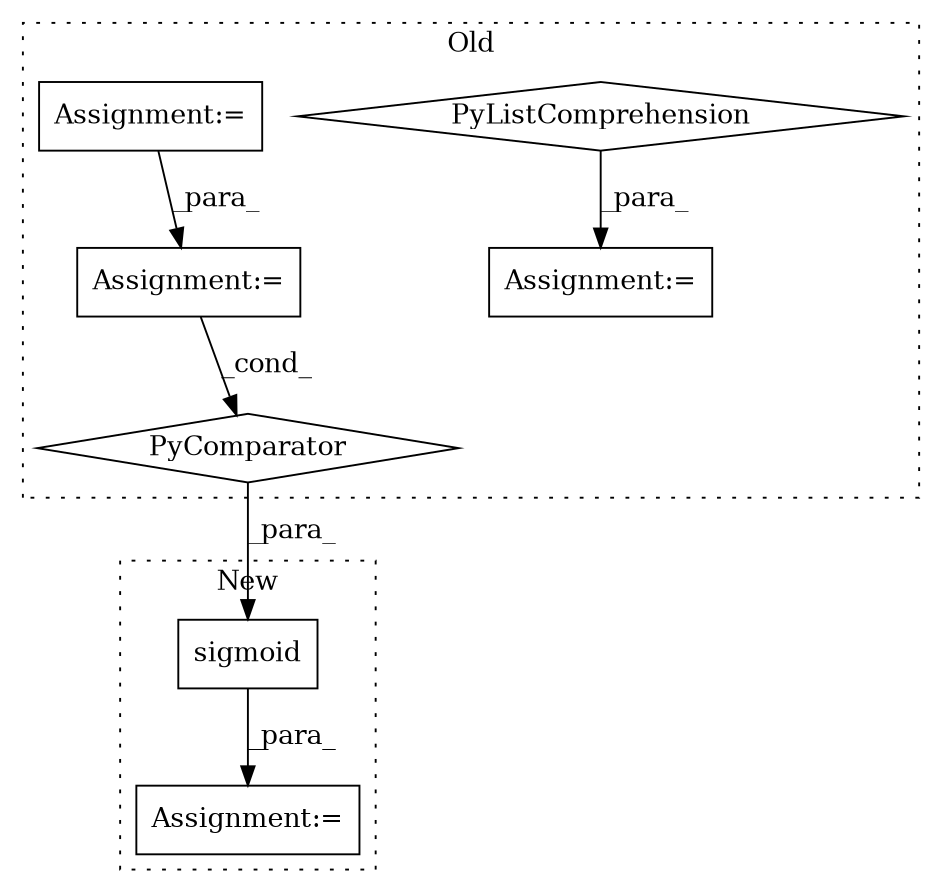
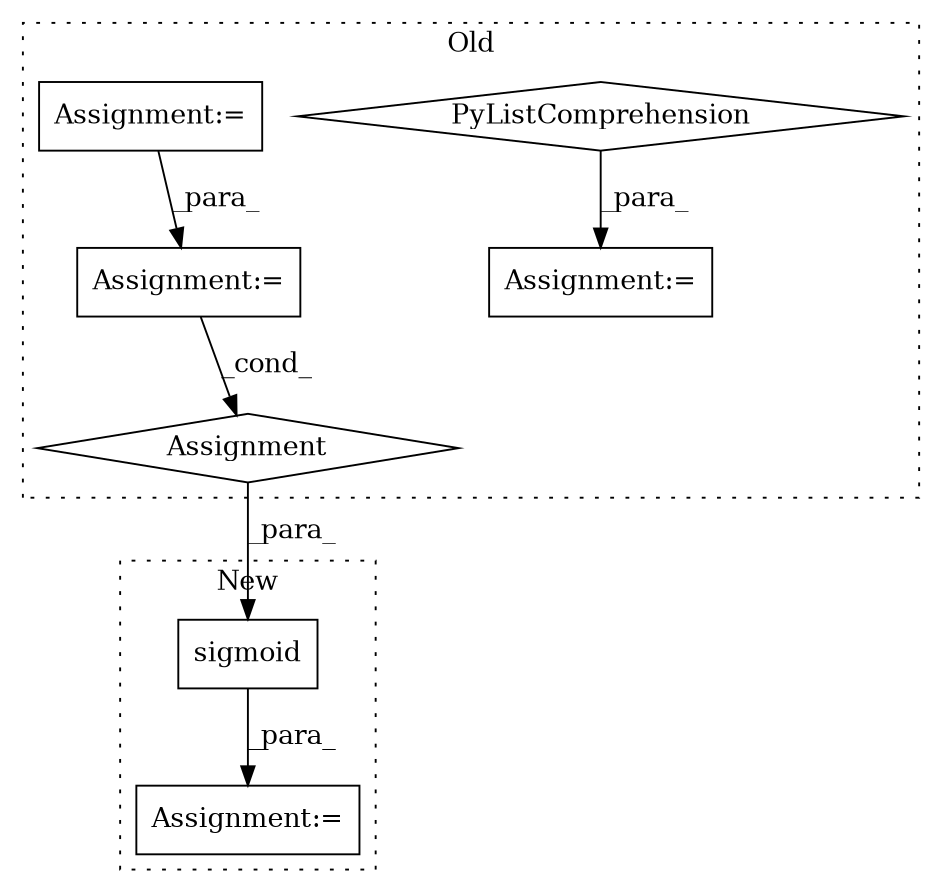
node "PyComparator": label "PyComparator" -> "Assignment"
